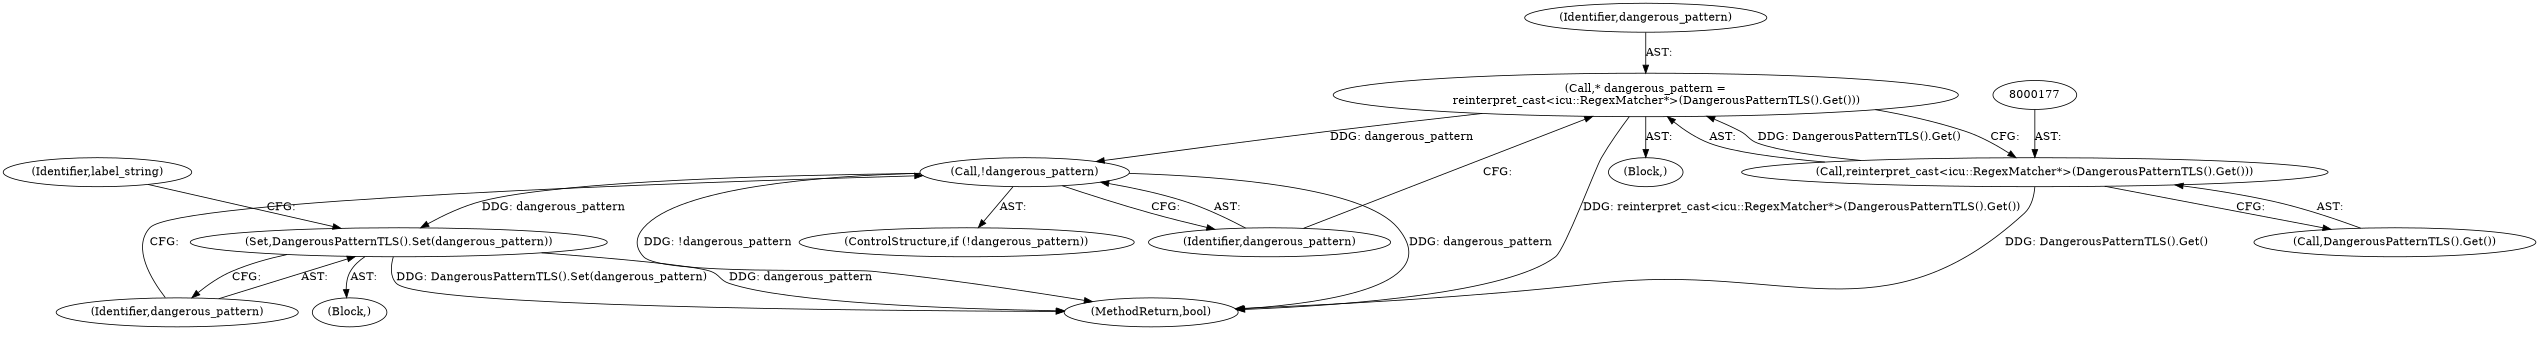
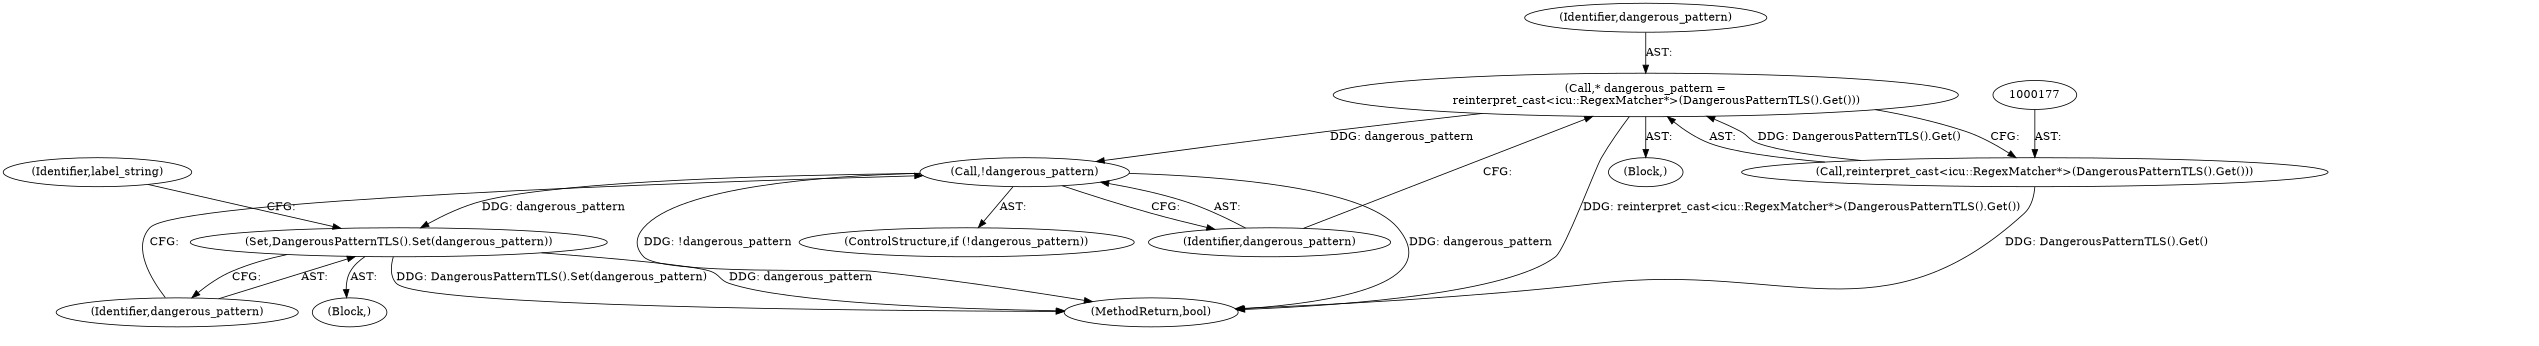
node "8000177": label "8000177" -> "1000177"
node "(Call,DangerousPatternTLS().Get())": removed
